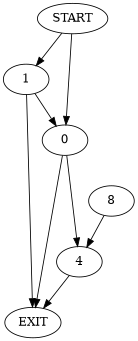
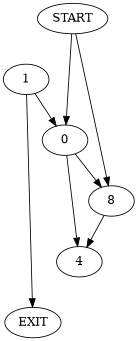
edge "START" -> "1": now "START" -> "8"
edge "0" -> "EXIT": now "0" -> "8"
edge "4" -> "EXIT": removed
